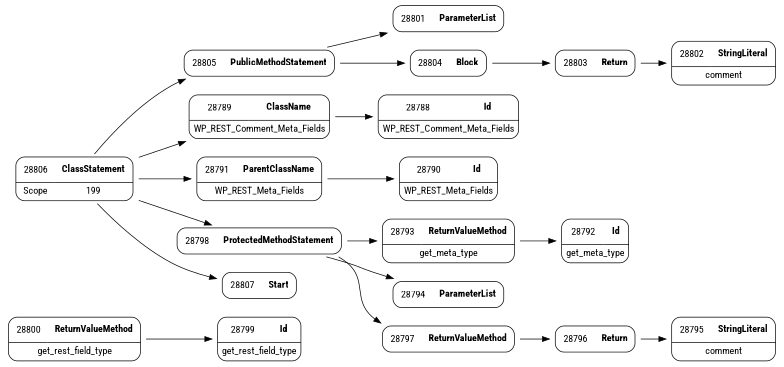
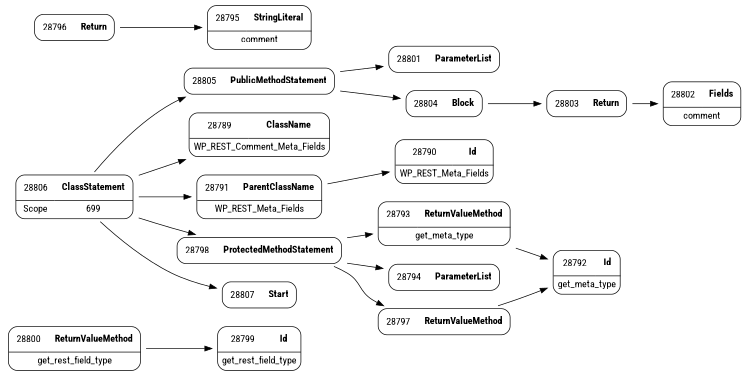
node "28802": text "StringLiteral" -> "Fields"
node "28788": removed
node "28806": text "199" -> "699"
edge "28797" -> "28796": now "28797" -> "28792"
